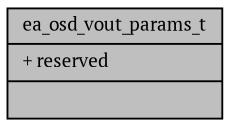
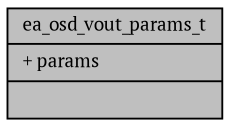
node "ea_osd_vout_params_t": text "+ reserved" -> "+ params"
